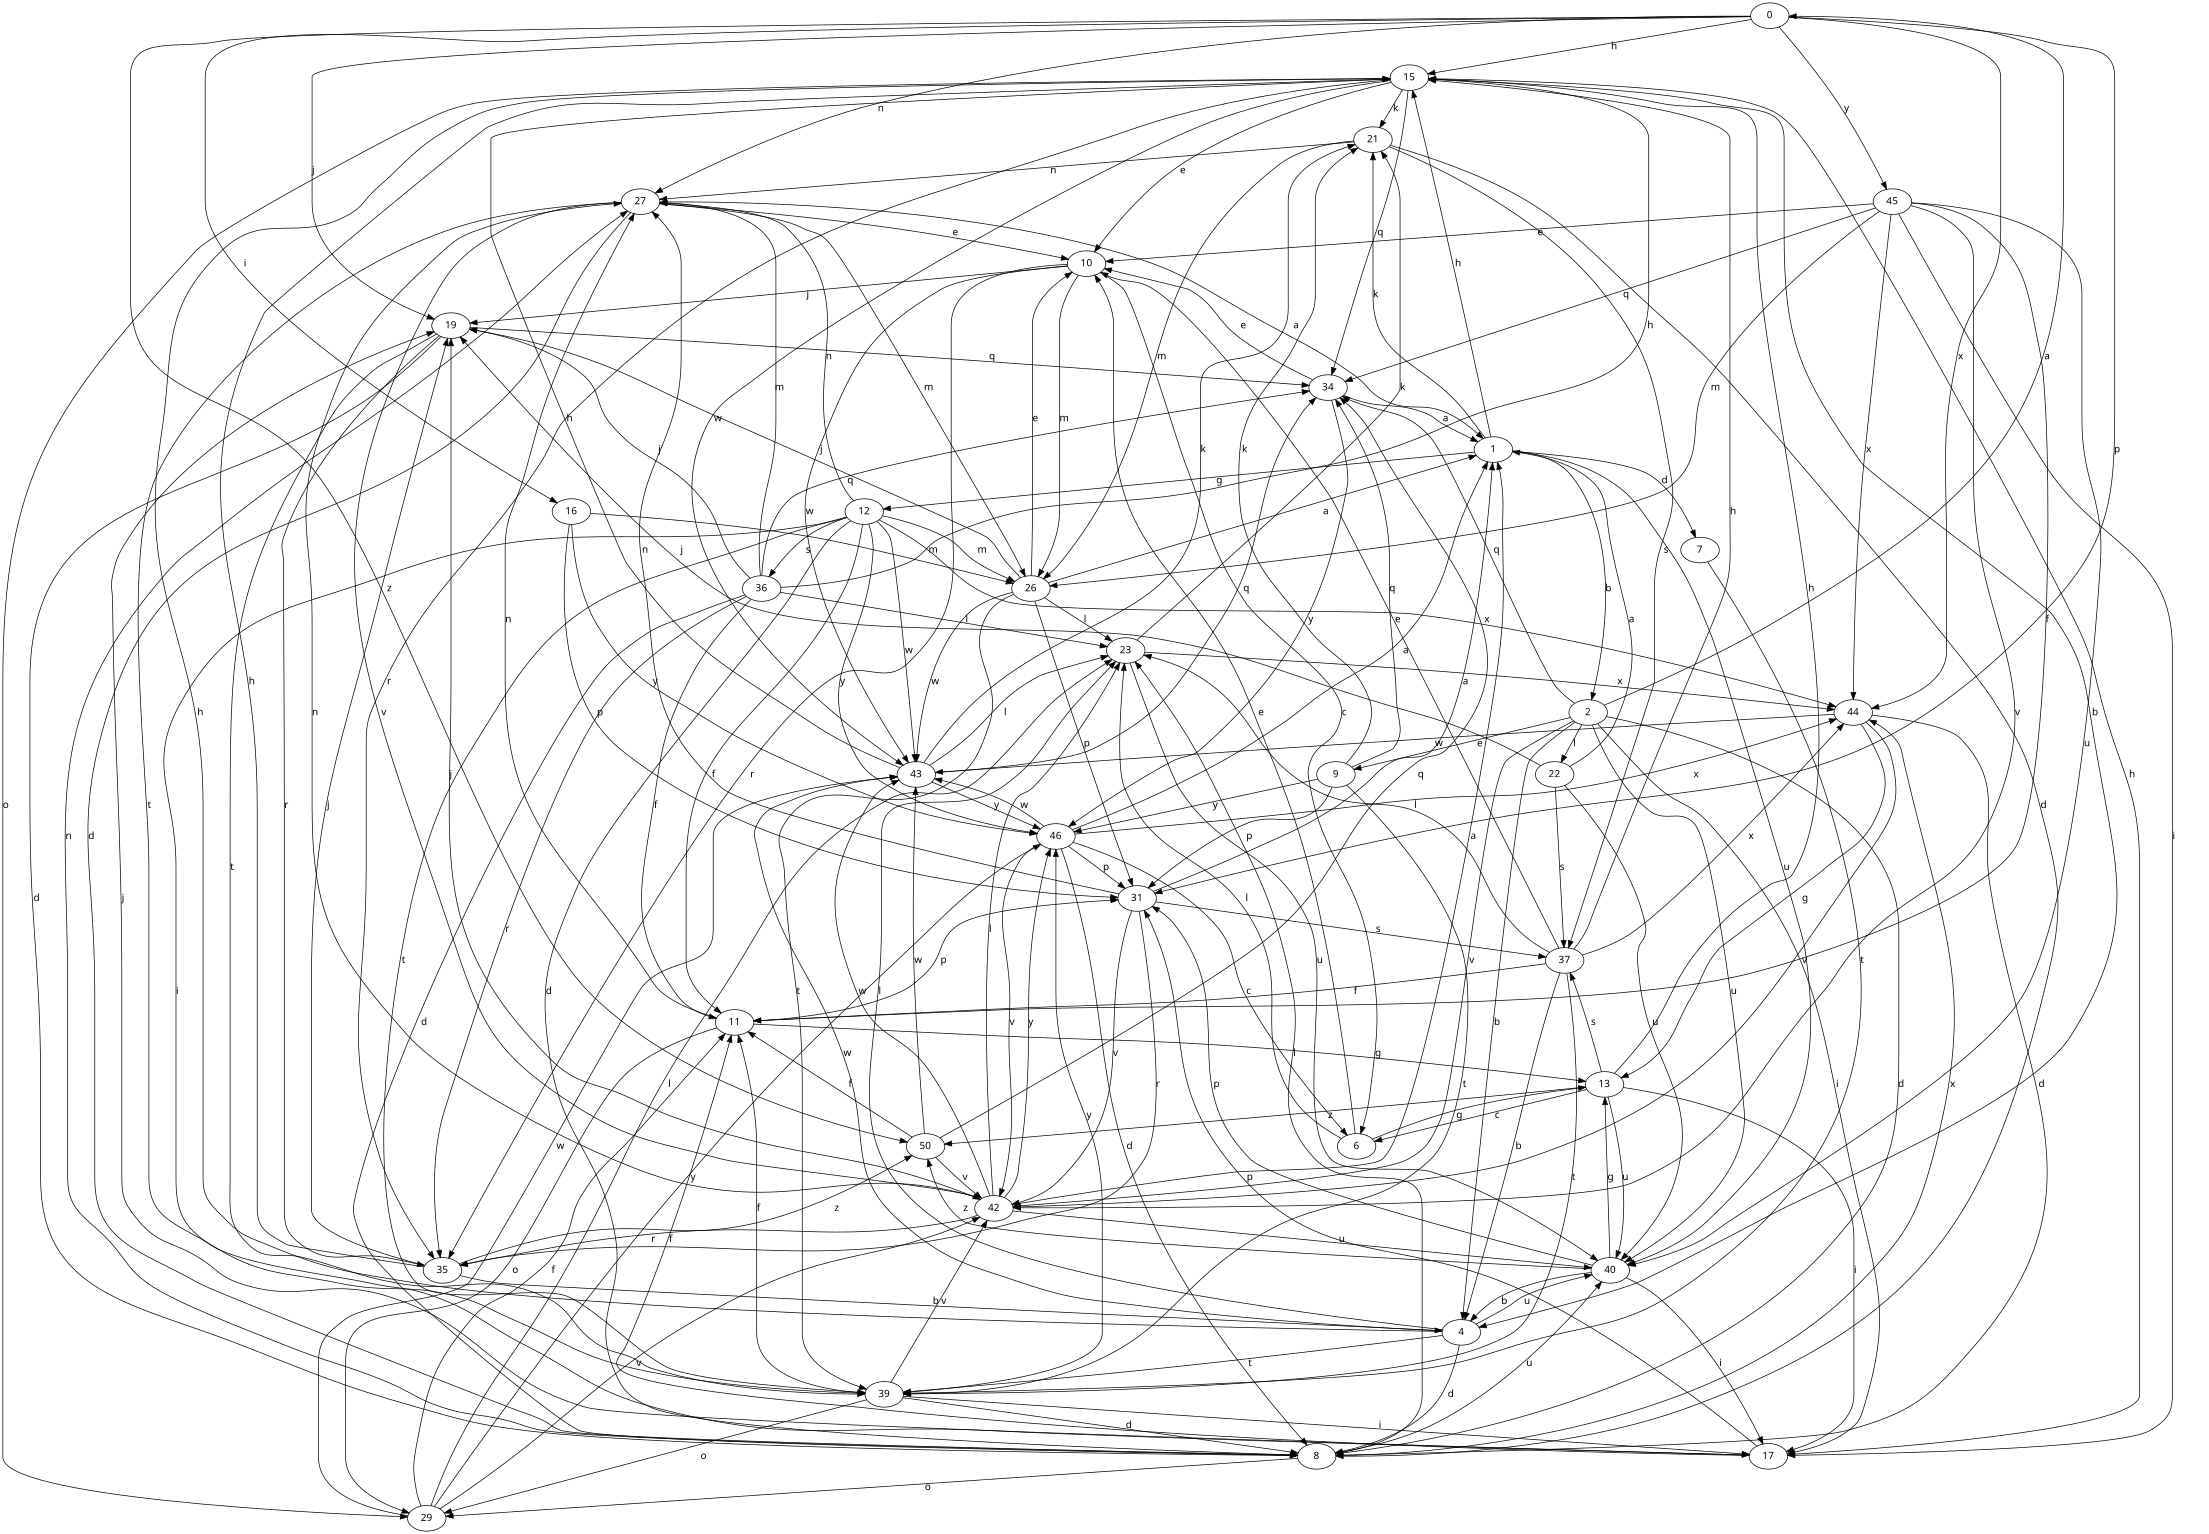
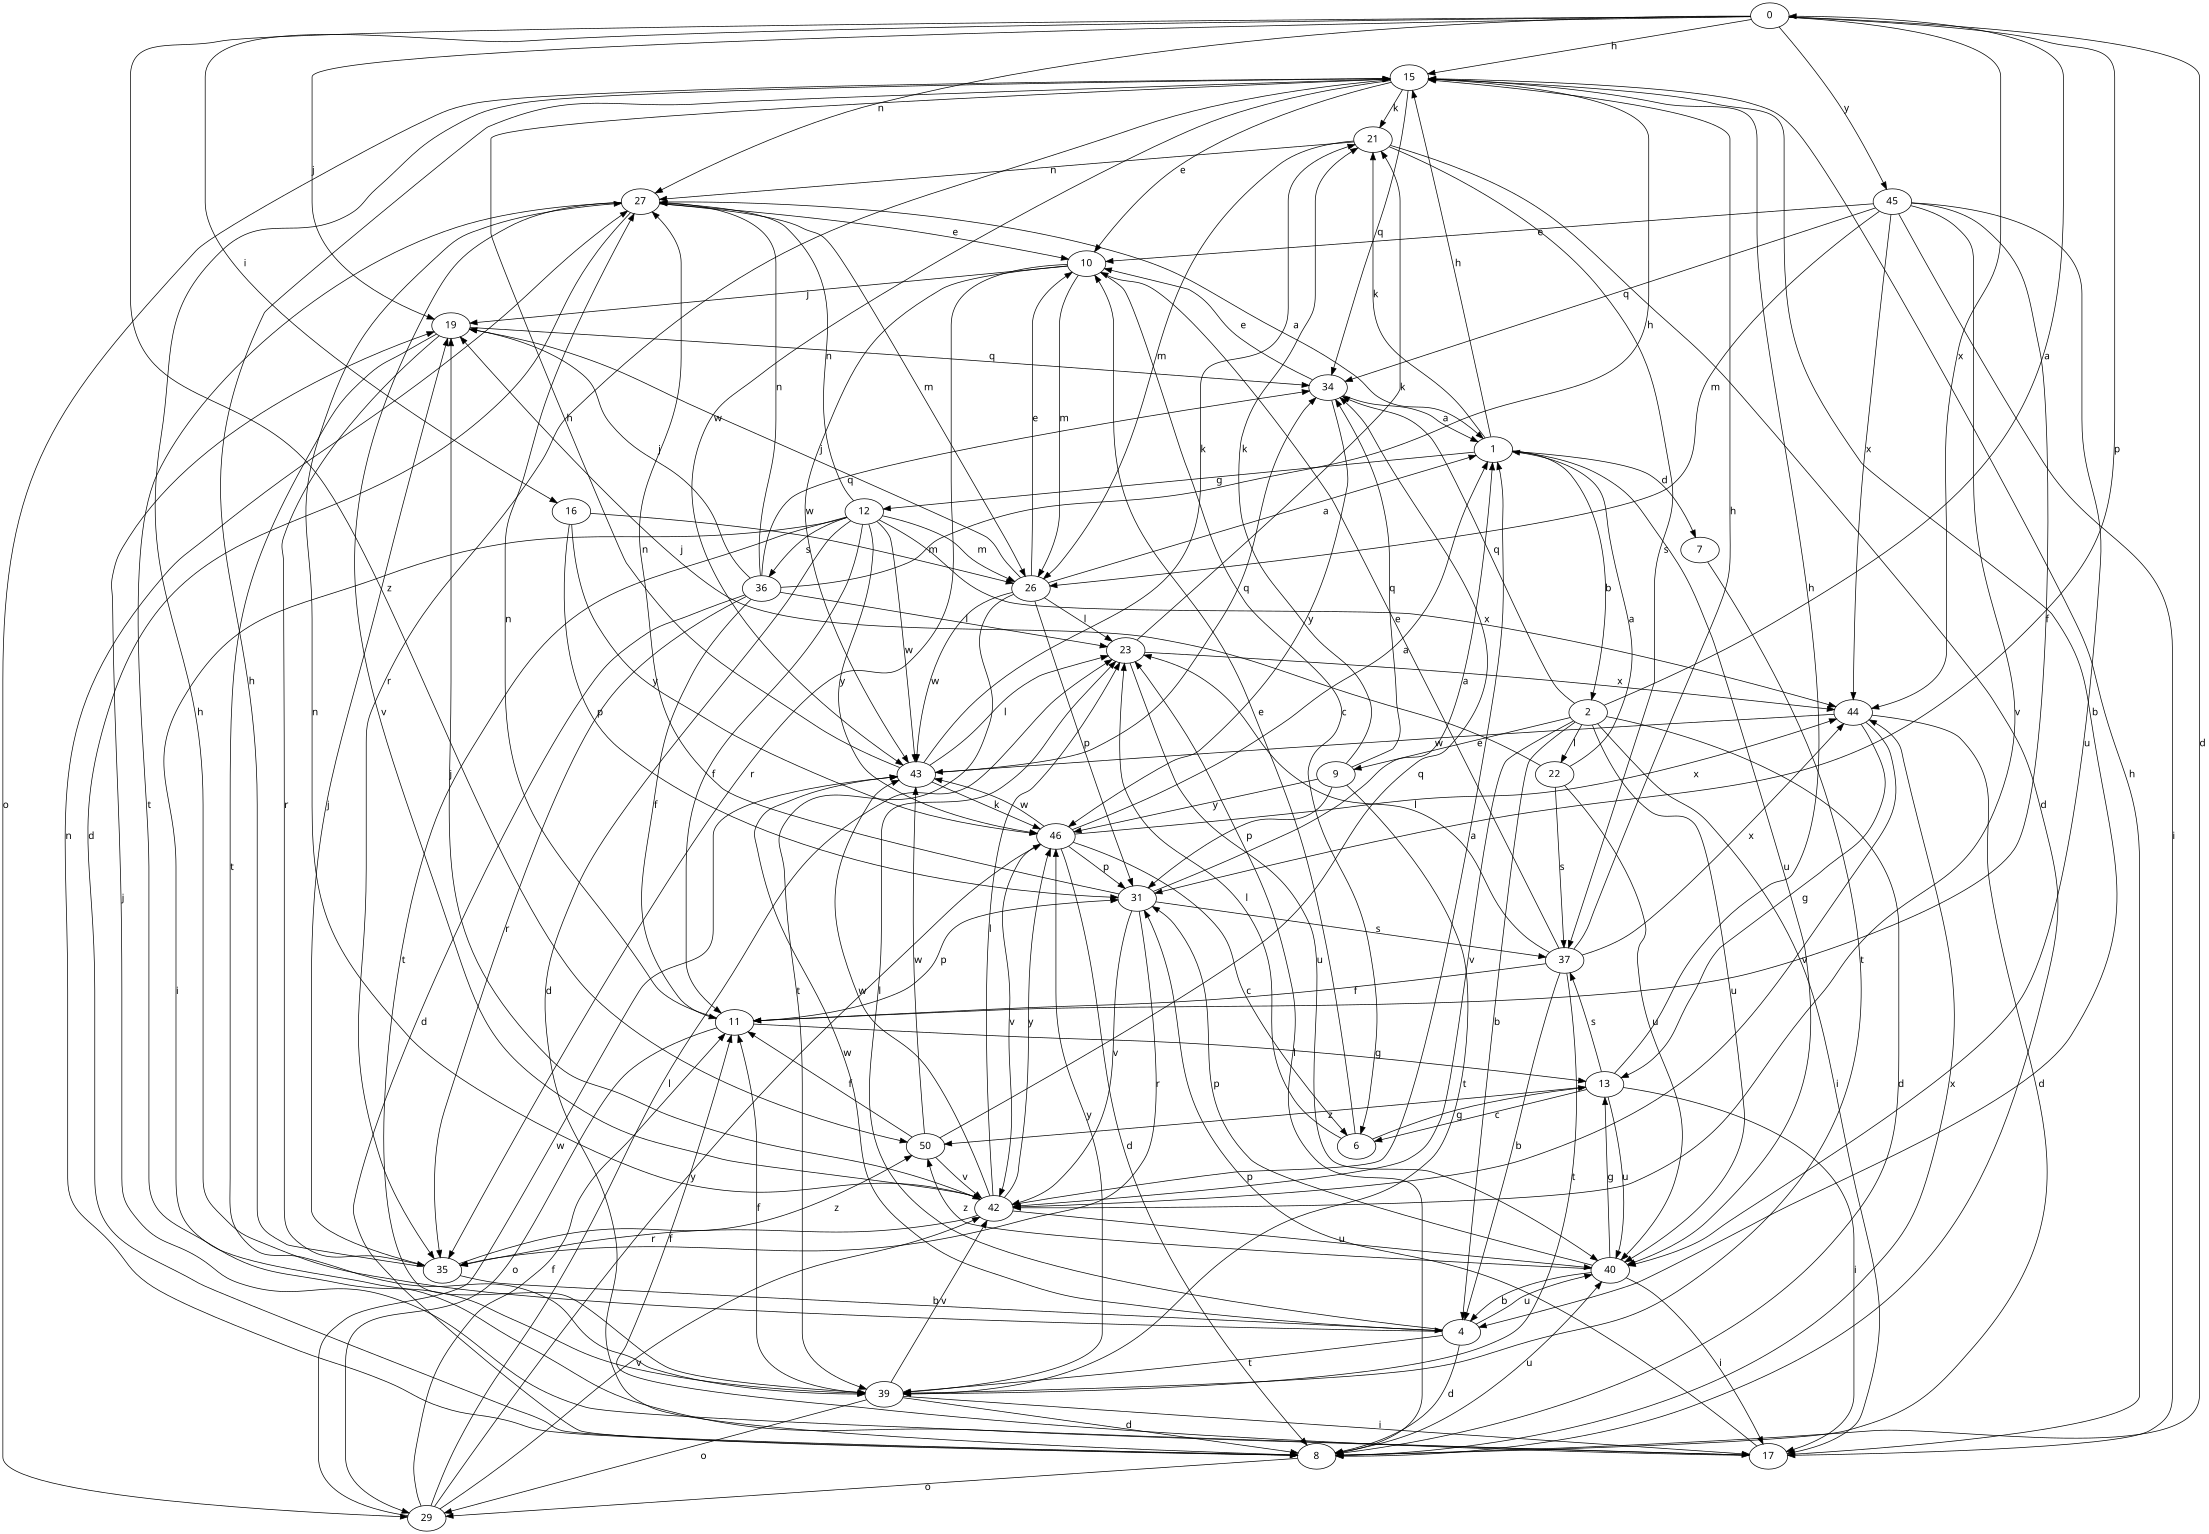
edge "36" -> "27": label "m" -> "n"
edge "43" -> "46": label "y" -> "k"
edge "19" -> "8": now "0" -> "8"
